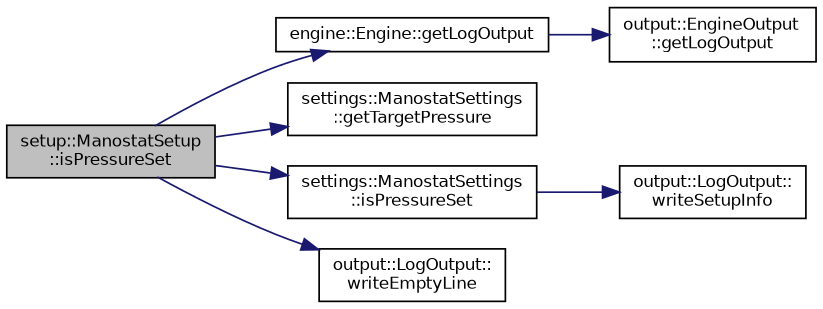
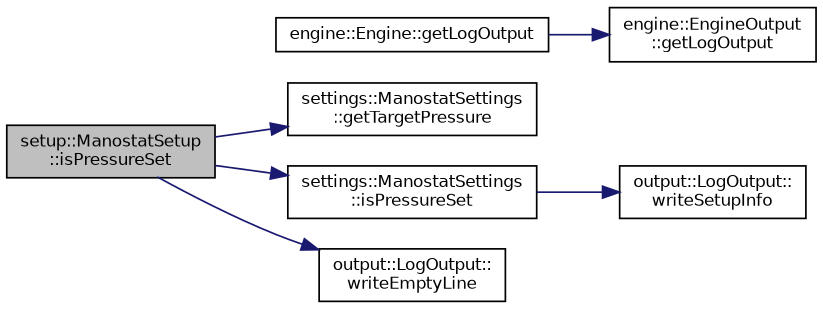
node "output::EngineOutput ::getLogOutput": label "output::EngineOutput ::getLogOutput" -> "engine::EngineOutput ::getLogOutput"
edge "setup::ManostatSetup ::isPressureSet" -> "engine::Engine::getLogOutput": removed
